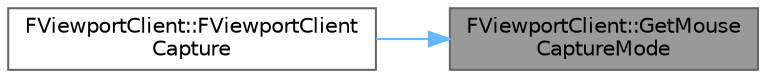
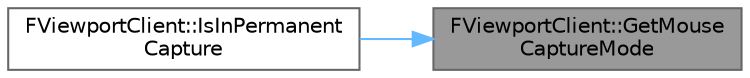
node "FViewportClient::FViewportClient Capture": label "FViewportClient::FViewportClient Capture" -> "FViewportClient::IsInPermanent Capture"
